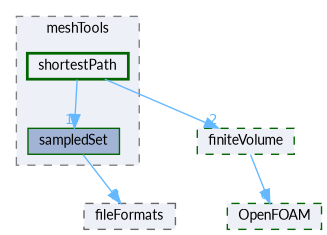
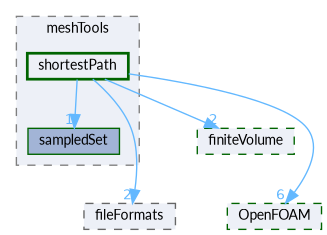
edge "sampledSet" -> "fileFormats": now "shortestPath" -> "fileFormats"
edge "finiteVolume" -> "OpenFOAM": now "shortestPath" -> "OpenFOAM"
